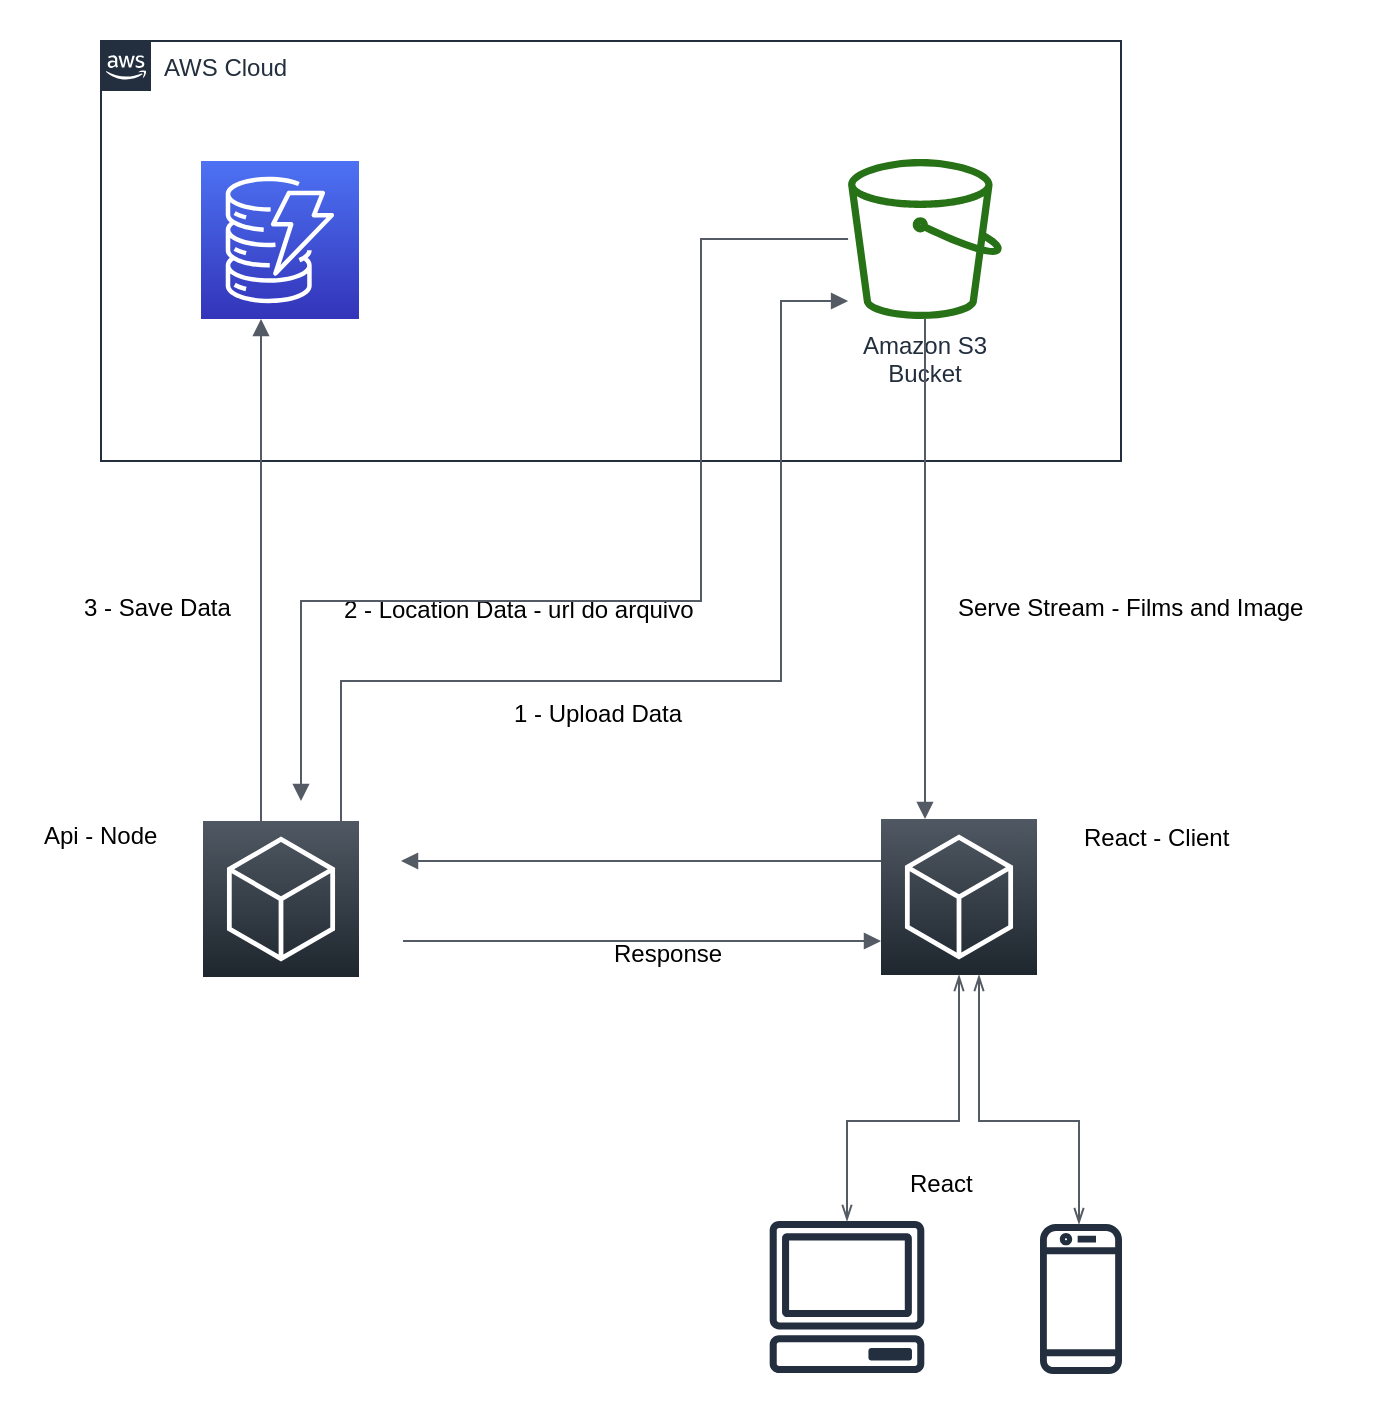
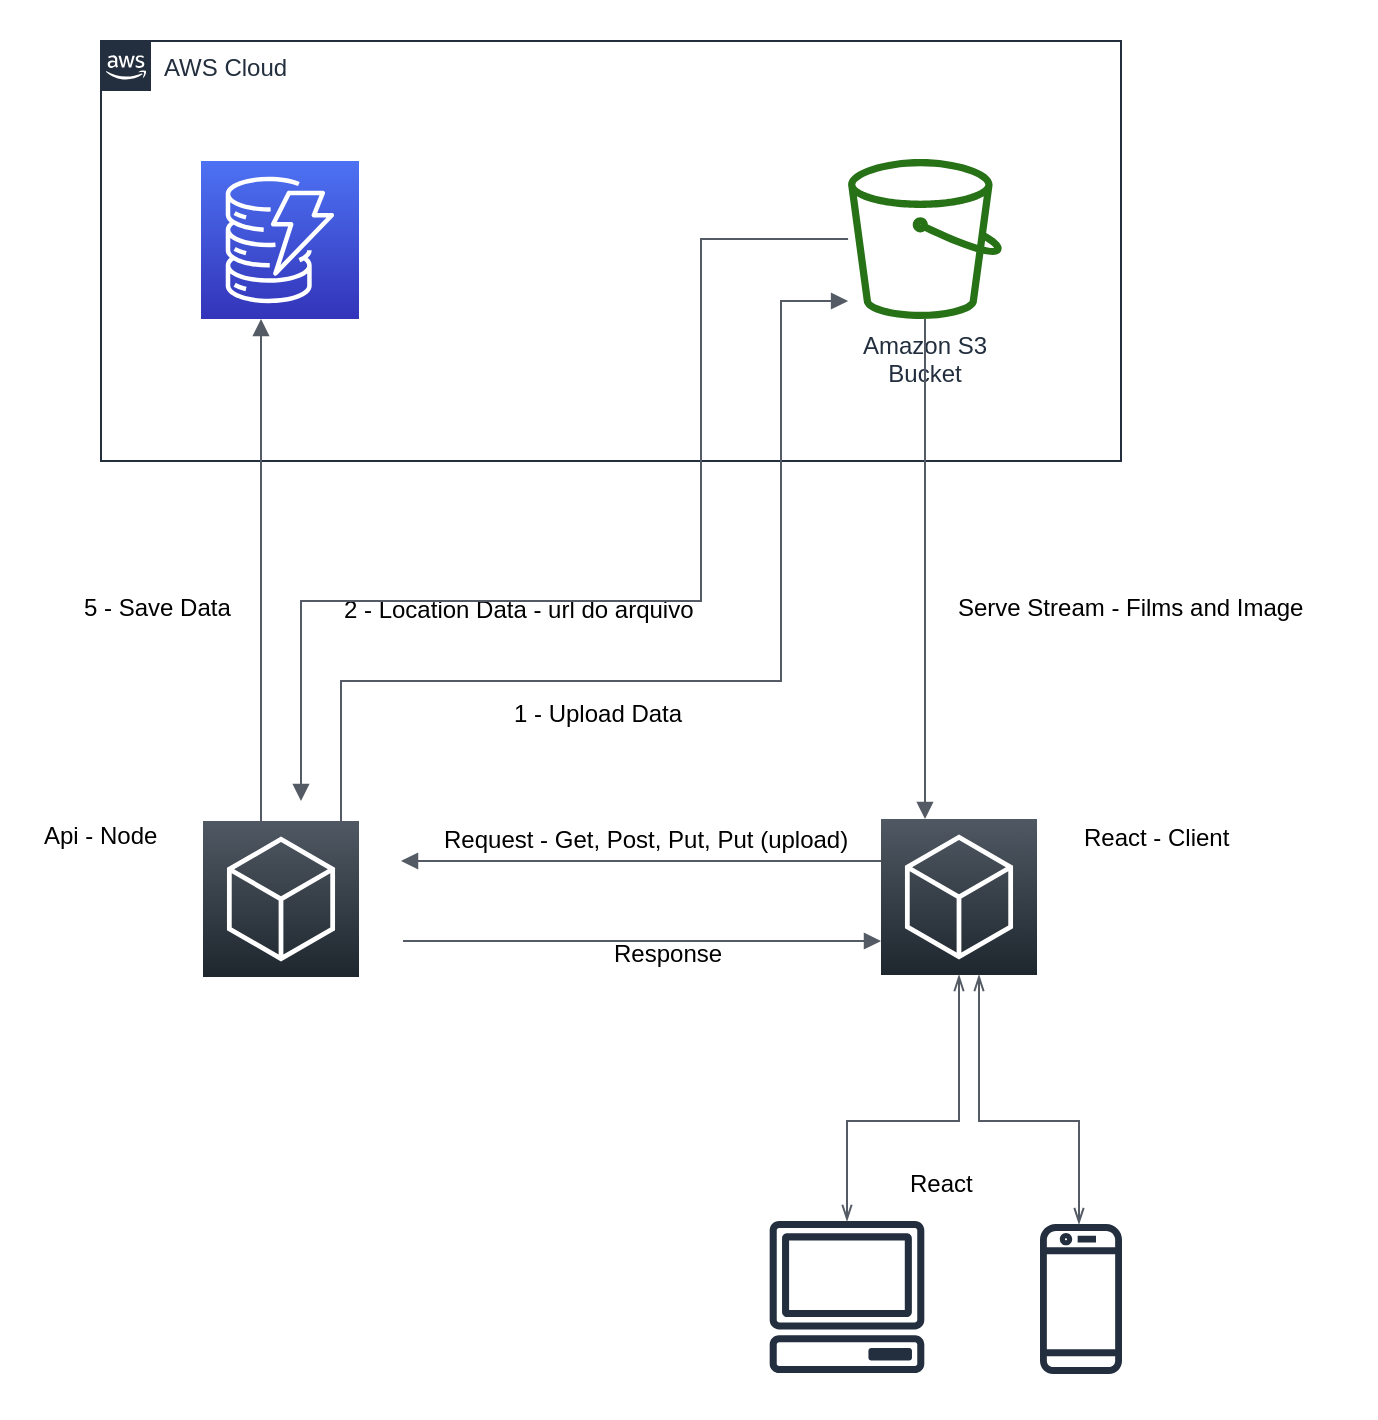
node "3 - Save Data": label "3 - Save Data" -> "5 - Save Data"
node "Request - Get, Post, Put, Put (upload)": added
